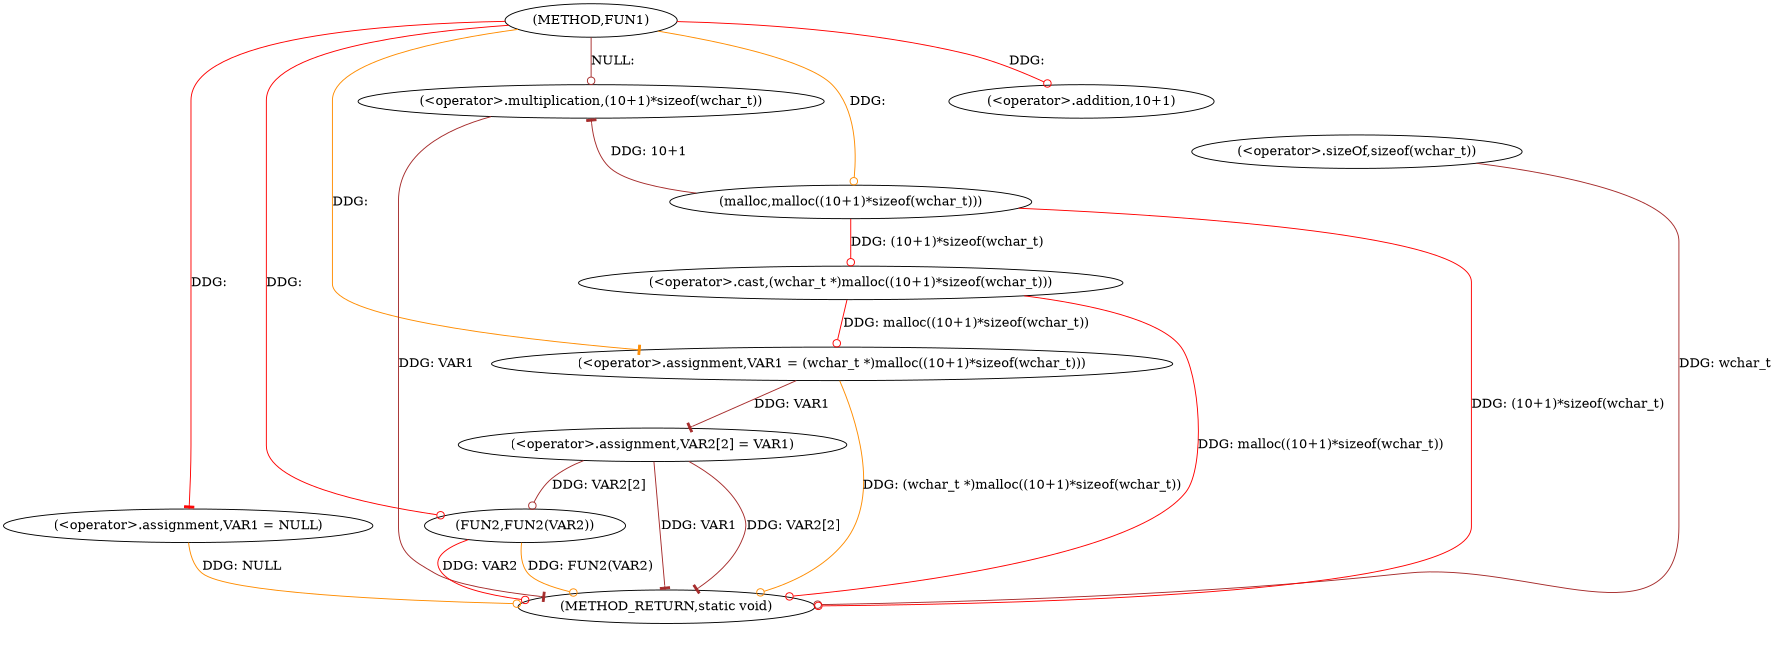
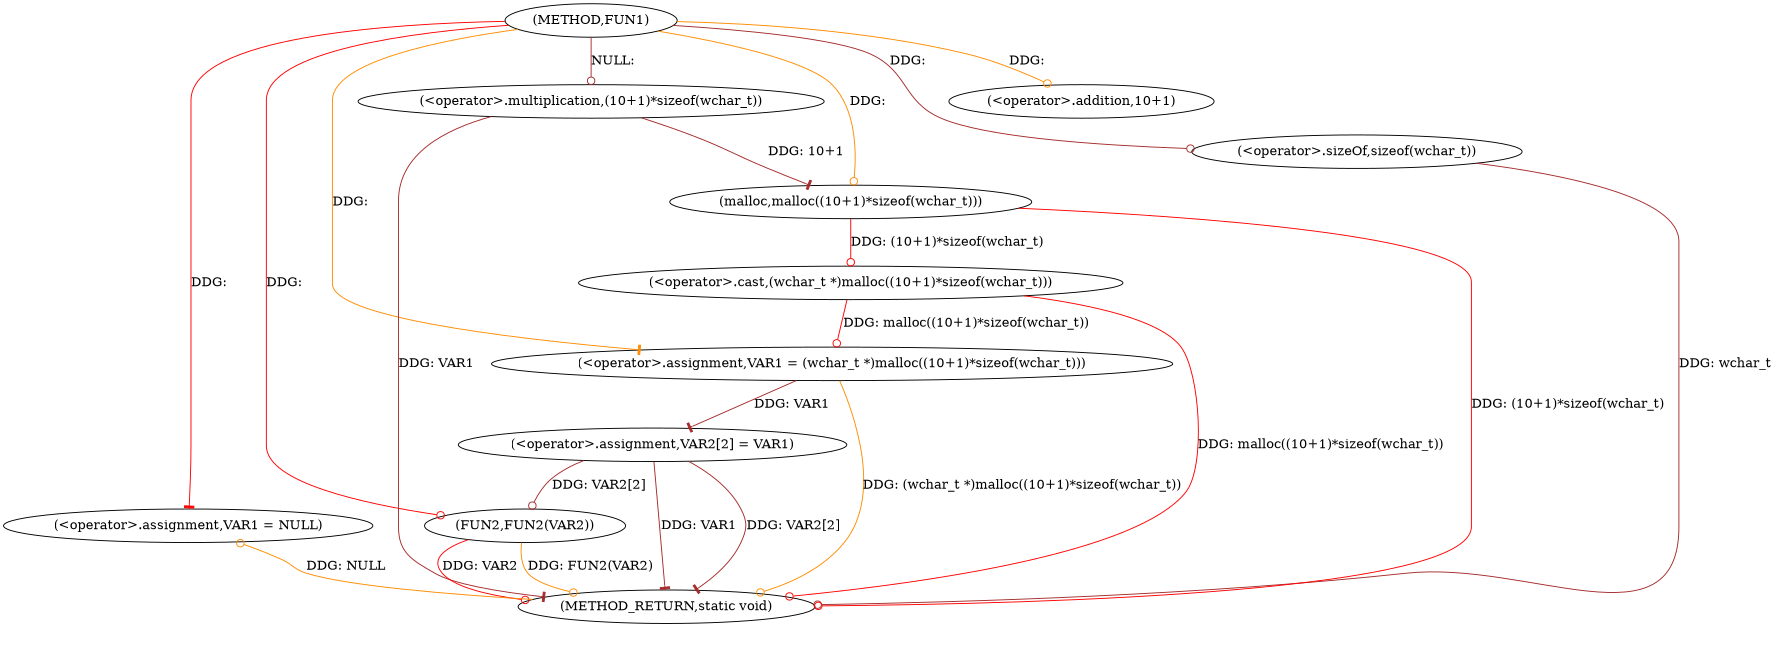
edge "(METHOD,FUN1)" -> "(<operator>.addition,10+1)": color red -> darkorange
edge "(METHOD,FUN1)" -> "(<operator>.sizeOf,sizeof(wchar_t))": added, label "DDG:"
edge "(malloc,malloc((10+1)*sizeof(wchar_t)))" -> "(<operator>.multiplication,(10+1)*sizeof(wchar_t))": reversed
edge "(<operator>.assignment,VAR1 = NULL)" -> "(METHOD_RETURN,static void)": reversed
